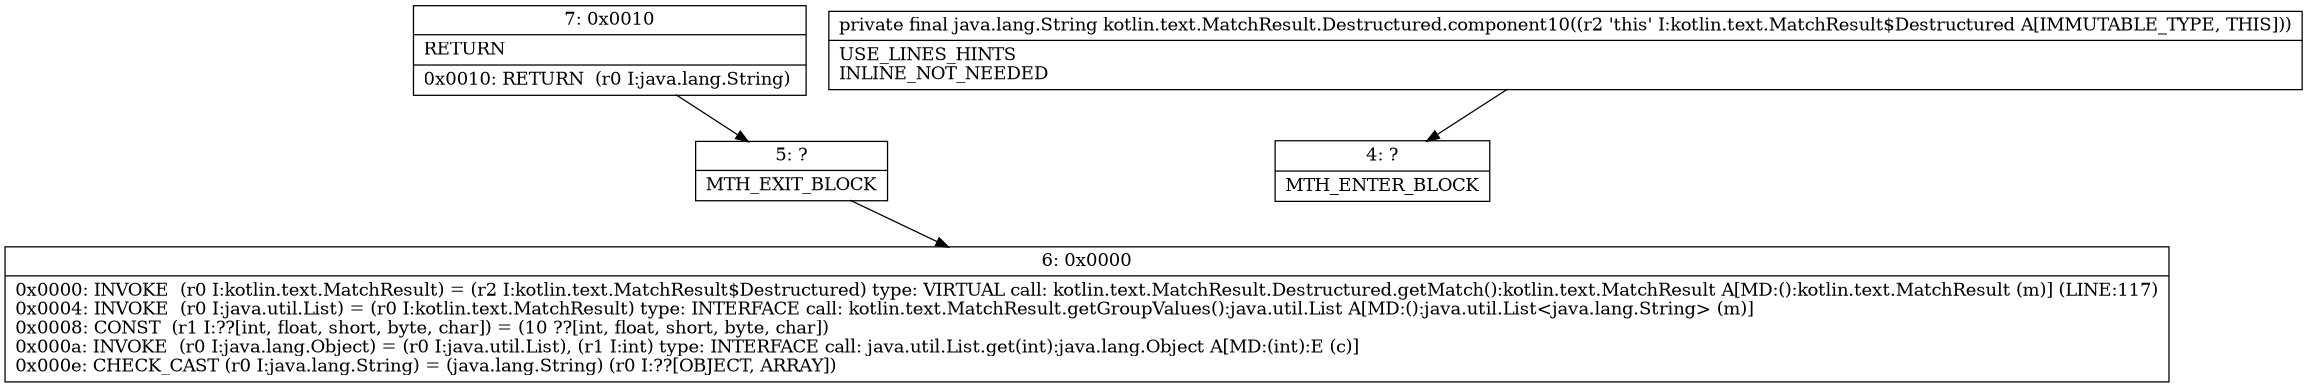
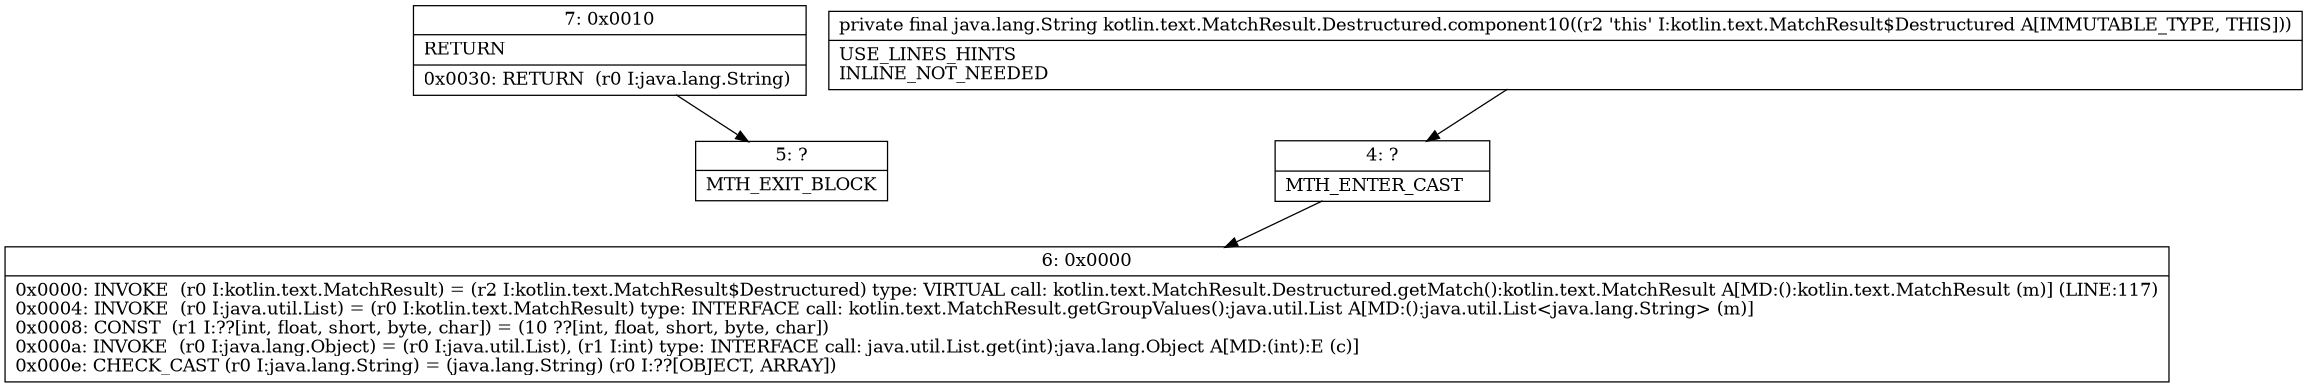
node "7: 0x0010": text "0x0010: RETURN  (r0 I:java.lang.String)" -> "0x0030: RETURN  (r0 I:java.lang.String)"
node "4: ?": text "MTH_ENTER_BLOCK" -> "MTH_ENTER_CAST"
edge "5: ?" -> "6: 0x0000": now "4: ?" -> "6: 0x0000"
